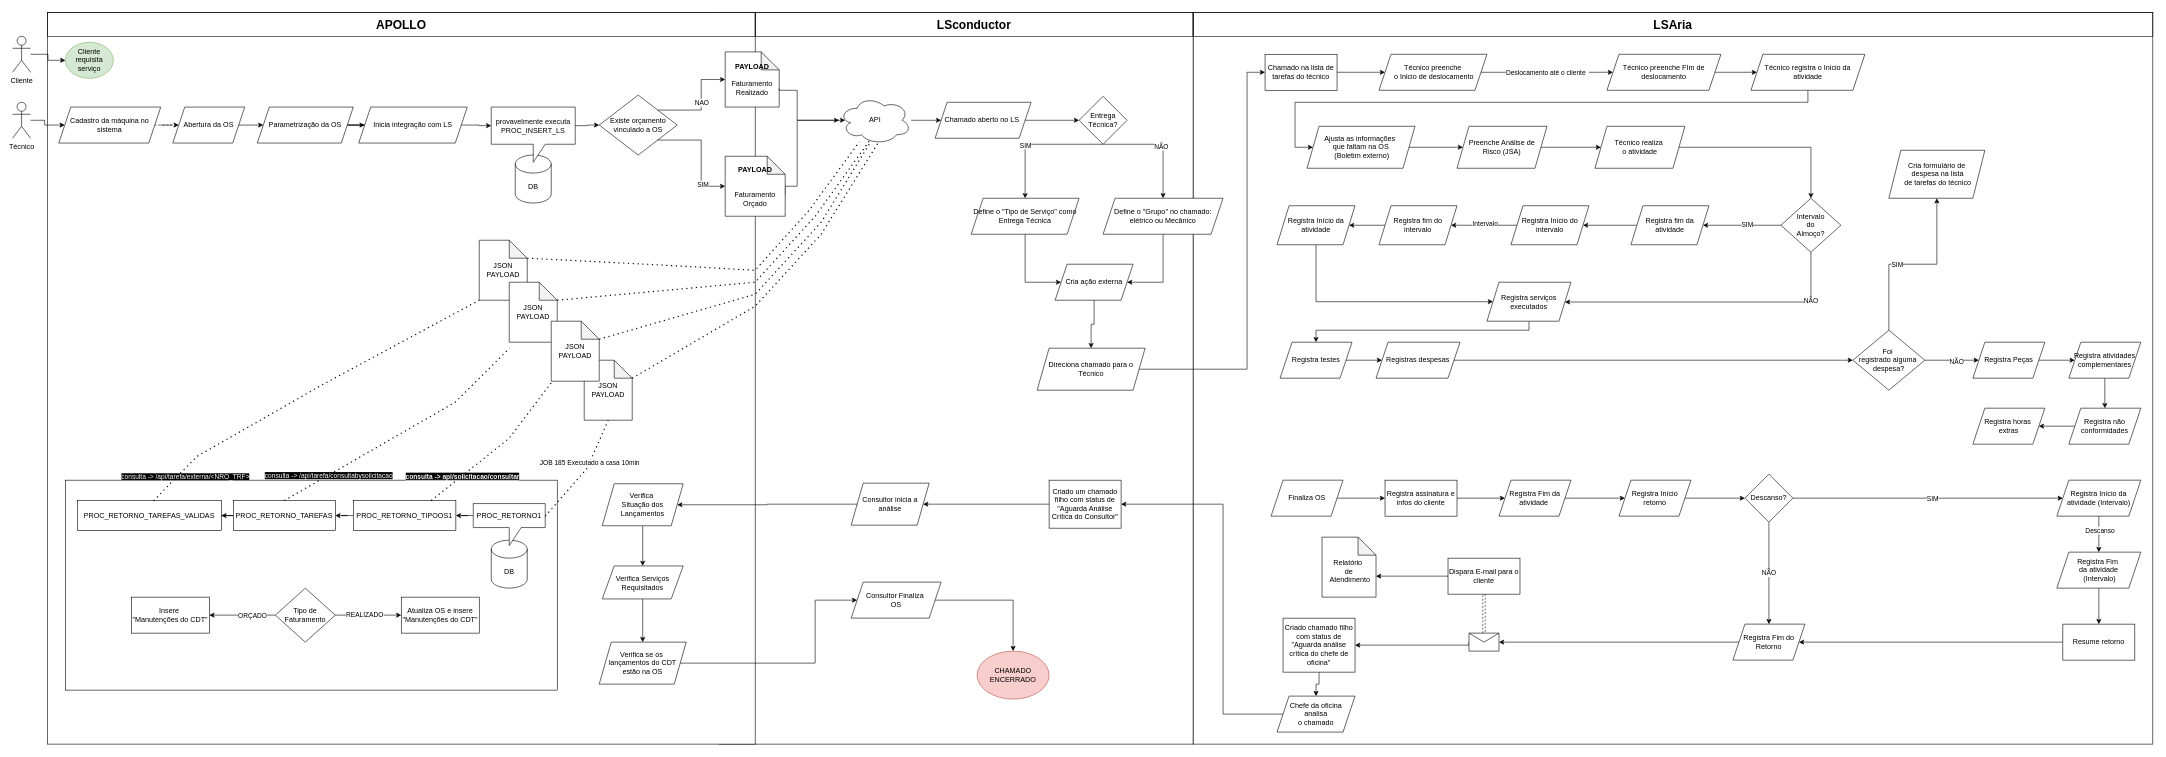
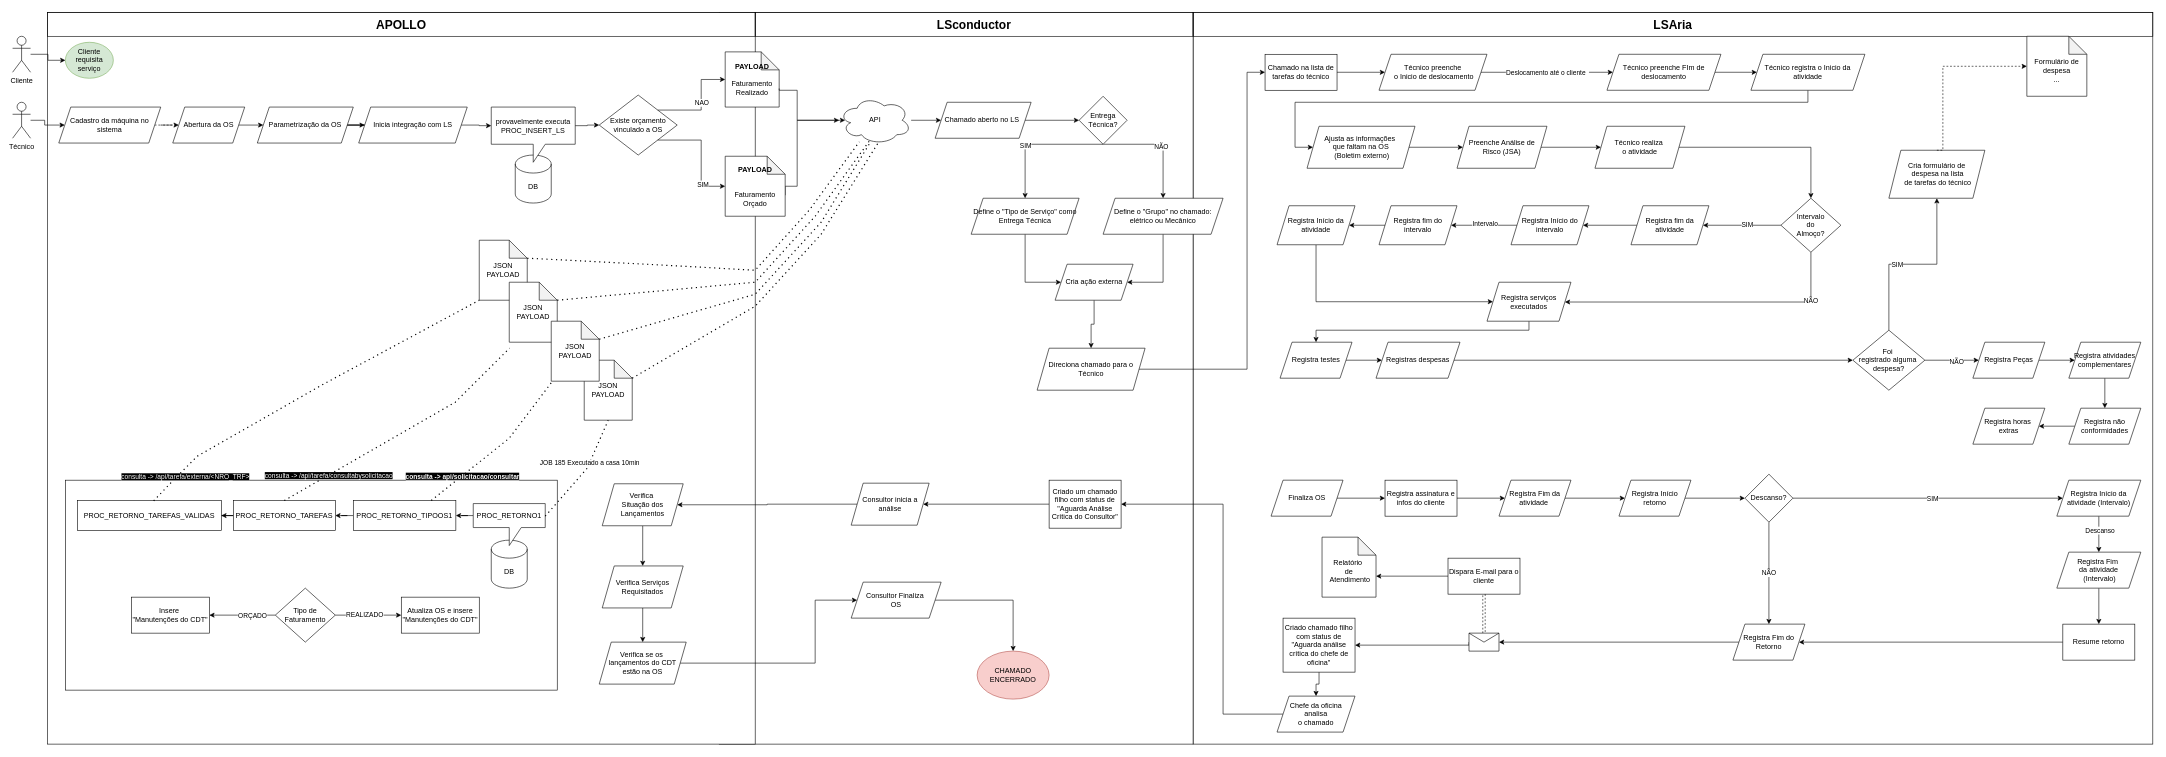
edge "Cria formulário de despesa na lista de tarefas do técnico" -> "Formulário de despesa ...": added
node "Formulário de despesa ...": added
node "Verifica Serviços Requisitados": size 81x33 -> 81x42
